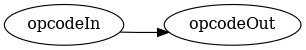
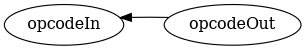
edge "opcodeIn" -> "opcodeOut": reversed
